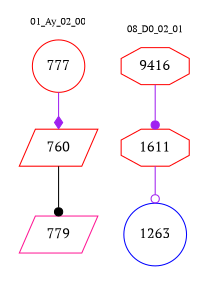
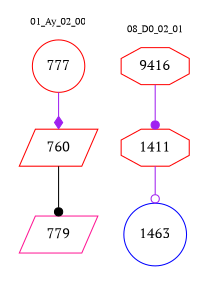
node "1611": label "1611" -> "1411"
node "1263": label "1263" -> "1463"
